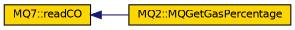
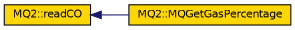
node "MQ7::readCO": label "MQ7::readCO" -> "MQ2::readCO"
